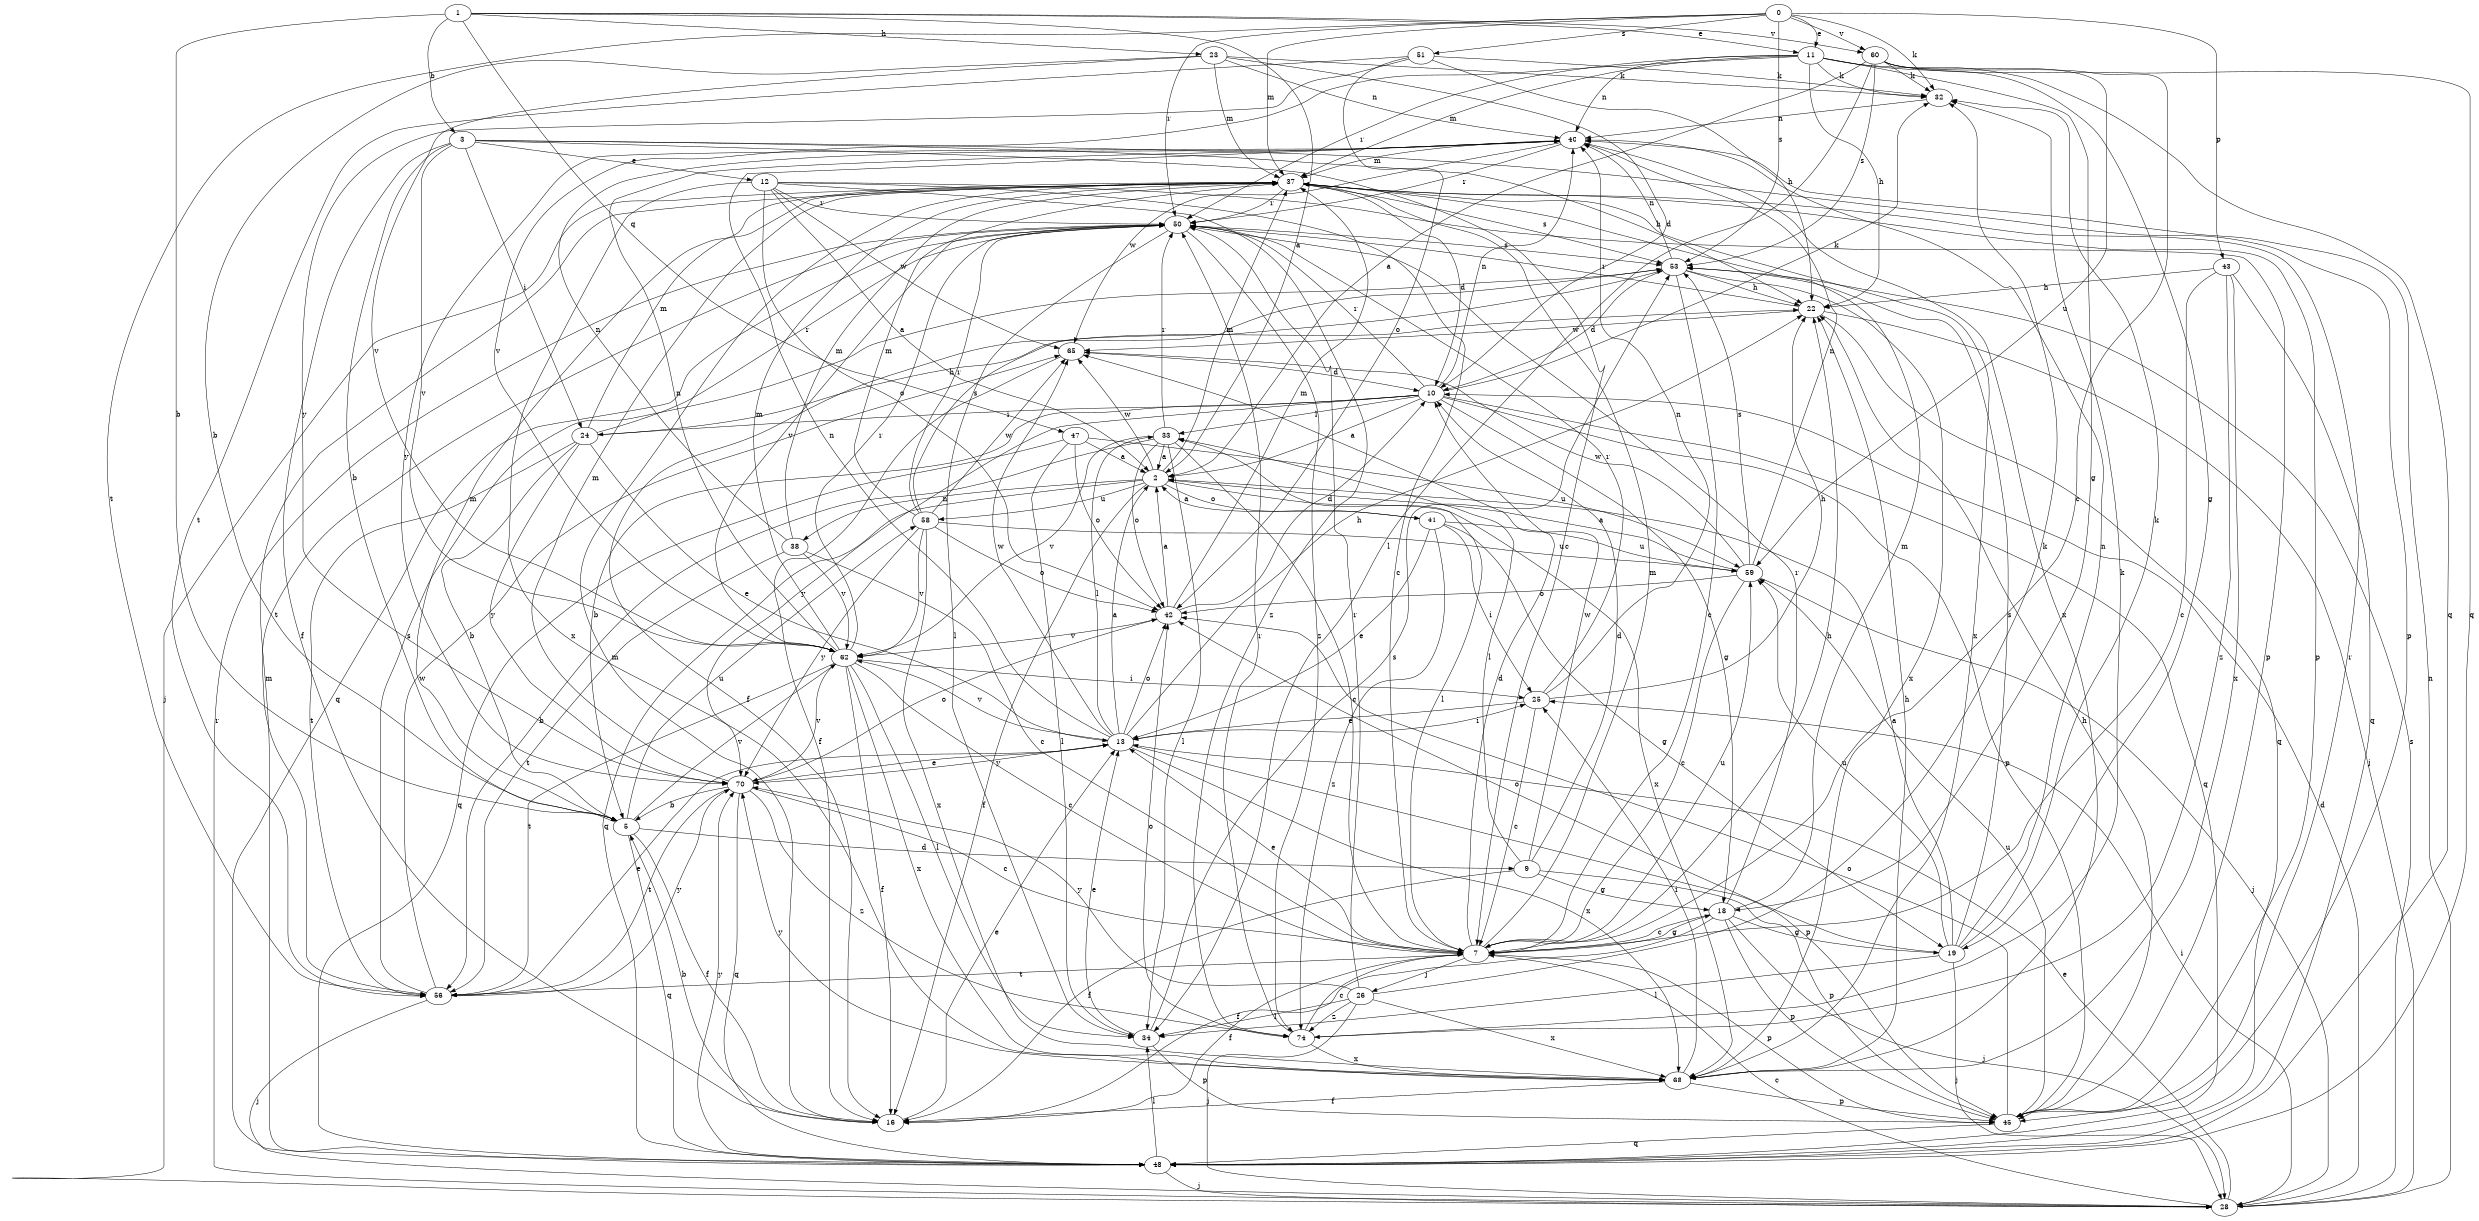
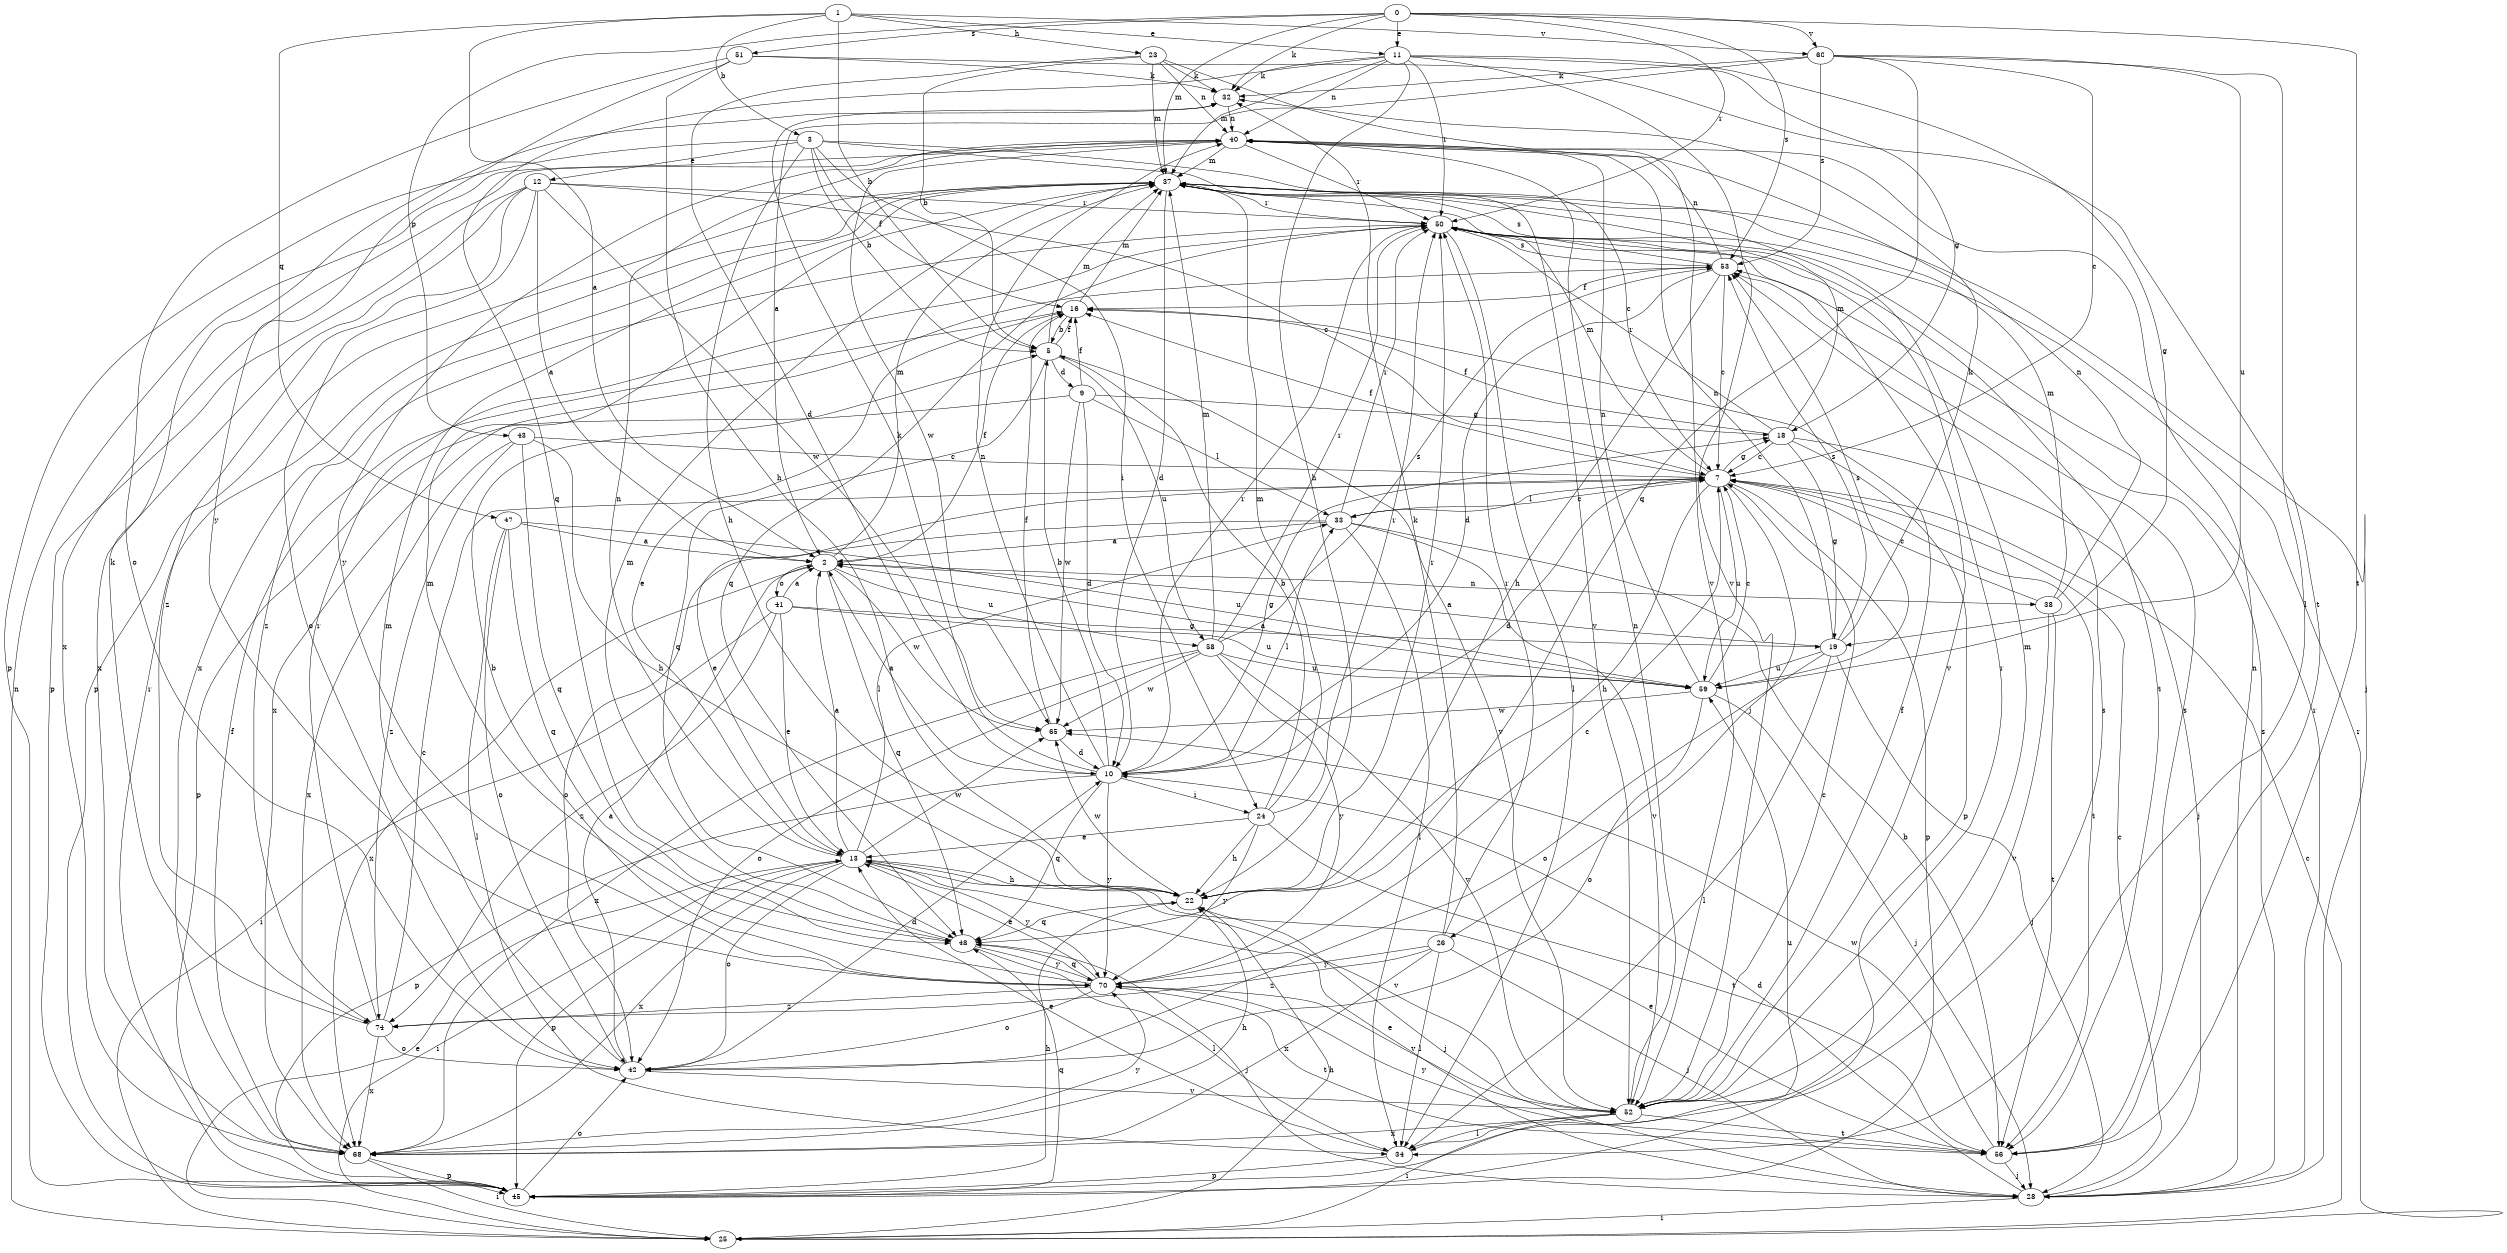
edge "37" -> "53": reversed
node "62": label "62" -> "52"
